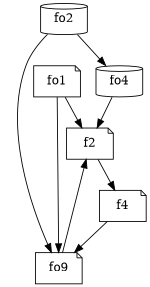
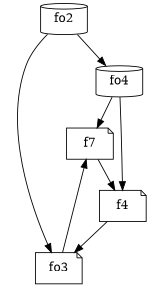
node "fo1": removed
edge "fo4" -> "f4": added
node "f2": label "f2" -> "f7"
node "fo9": label "fo9" -> "fo3"
